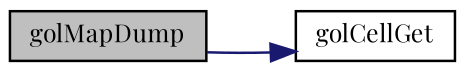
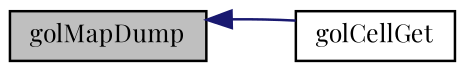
edge "golMapDump" -> "golCellGet": reversed
